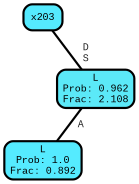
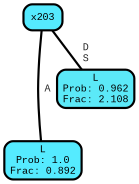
edge "L Prob: 0.962 Frac: 2.108" -- "L Prob: 1.0 Frac: 0.892": now "x203" -- "L Prob: 1.0 Frac: 0.892"
